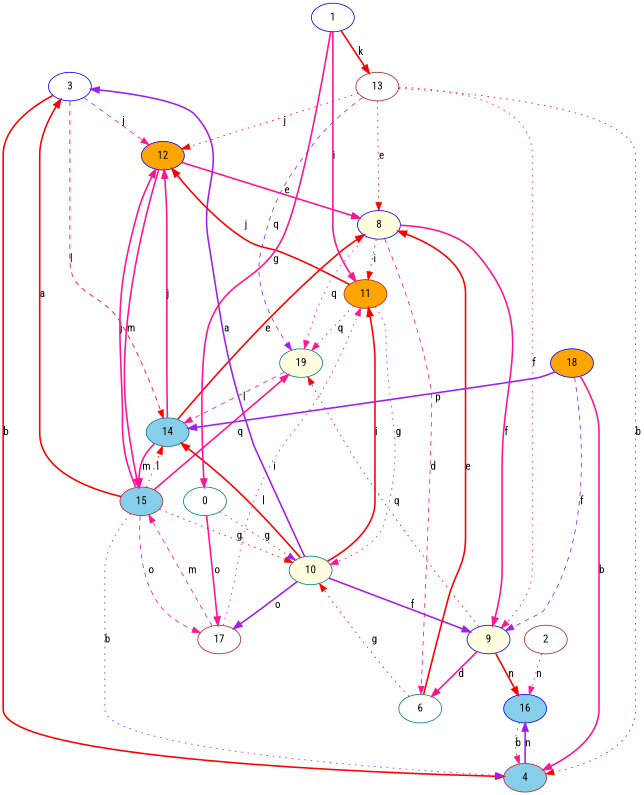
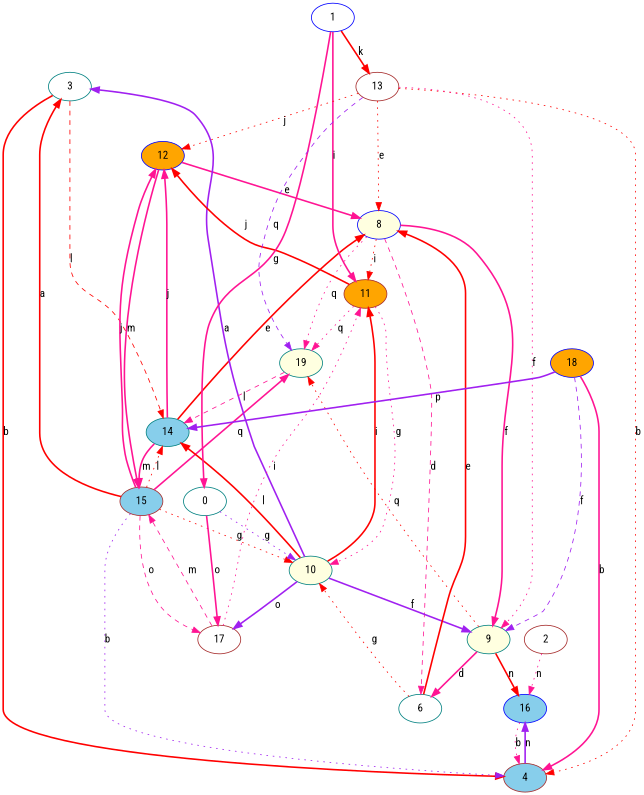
node "3": color blue -> teal
edge "3" -> "12": removed, label "j"
node "9": color blue -> teal
